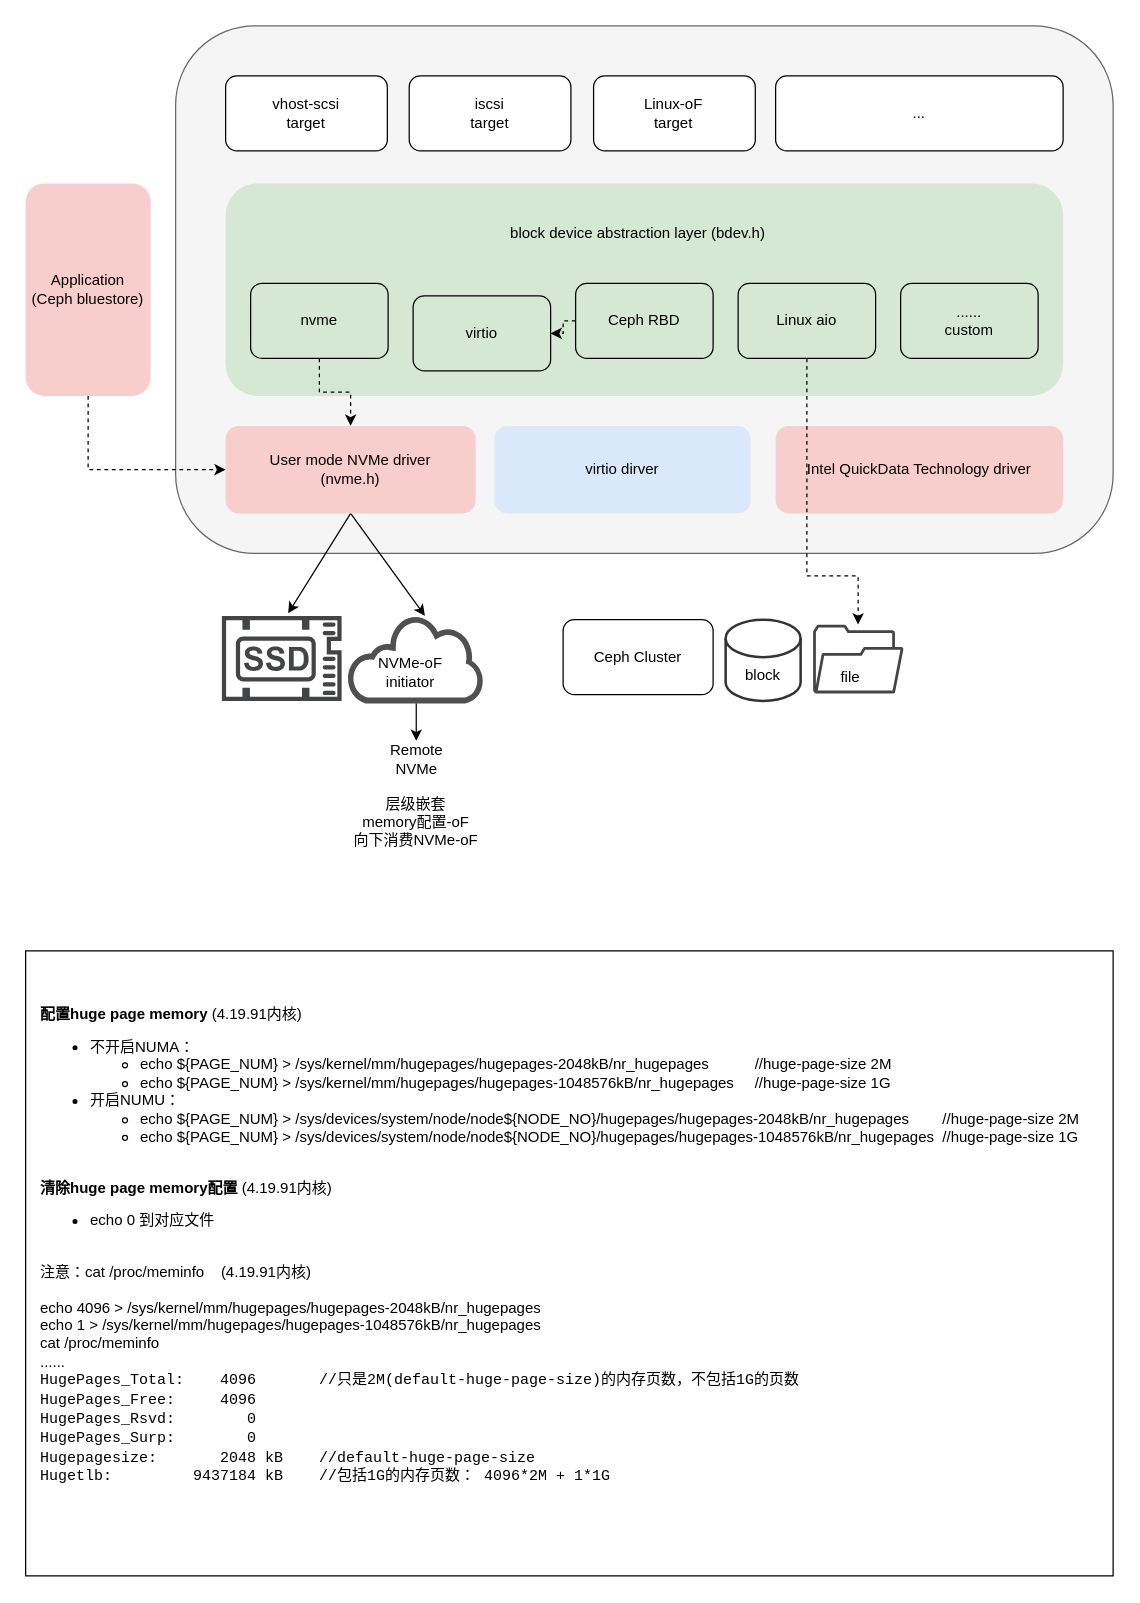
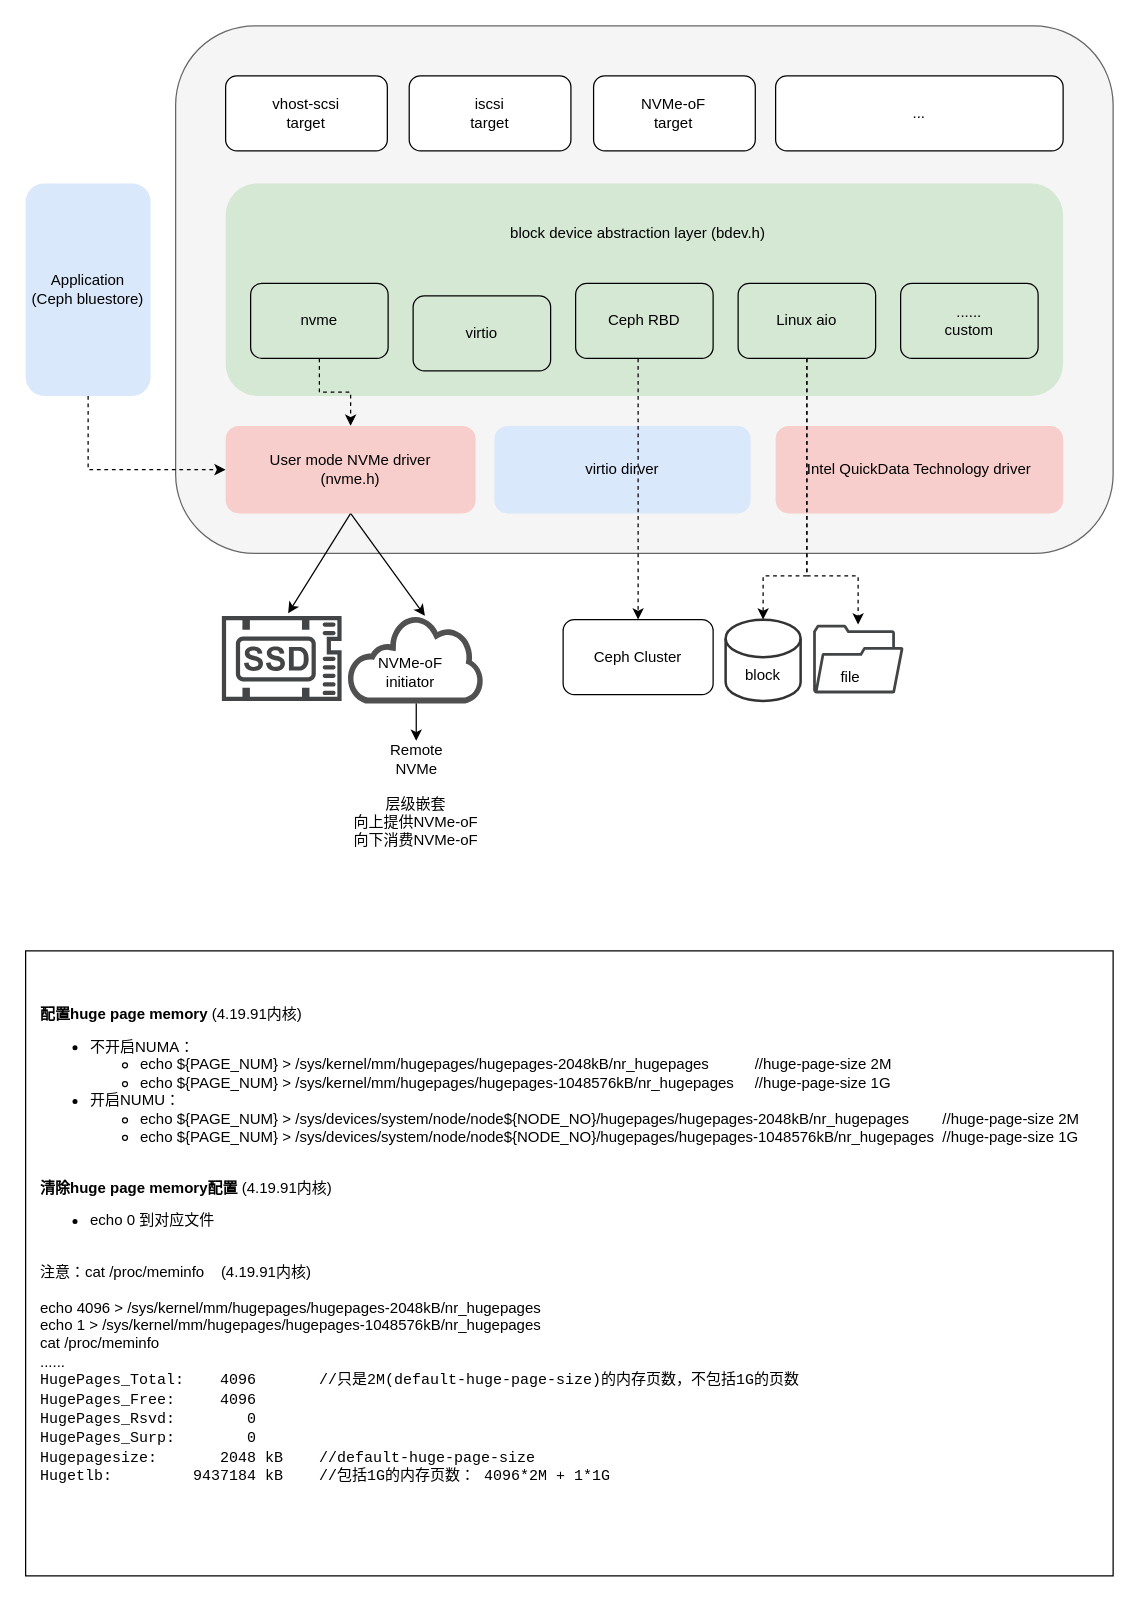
node "Linux-oF target": label "Linux-oF target" -> "NVMe-oF target"
node "Application (Ceph bluestore)": fillcolor #f8cecc -> #dae8fc
edge "Ceph RBD" -> "virtio": now "Ceph RBD" -> "Ceph Cluster"
edge "Linux aio" -> "block": added
node "层级嵌套 memory配置-oF 向下消费NVMe-oF": label "层级嵌套 memory配置-oF 向下消费NVMe-oF" -> "层级嵌套 向上提供NVMe-oF 向下消费NVMe-oF"
